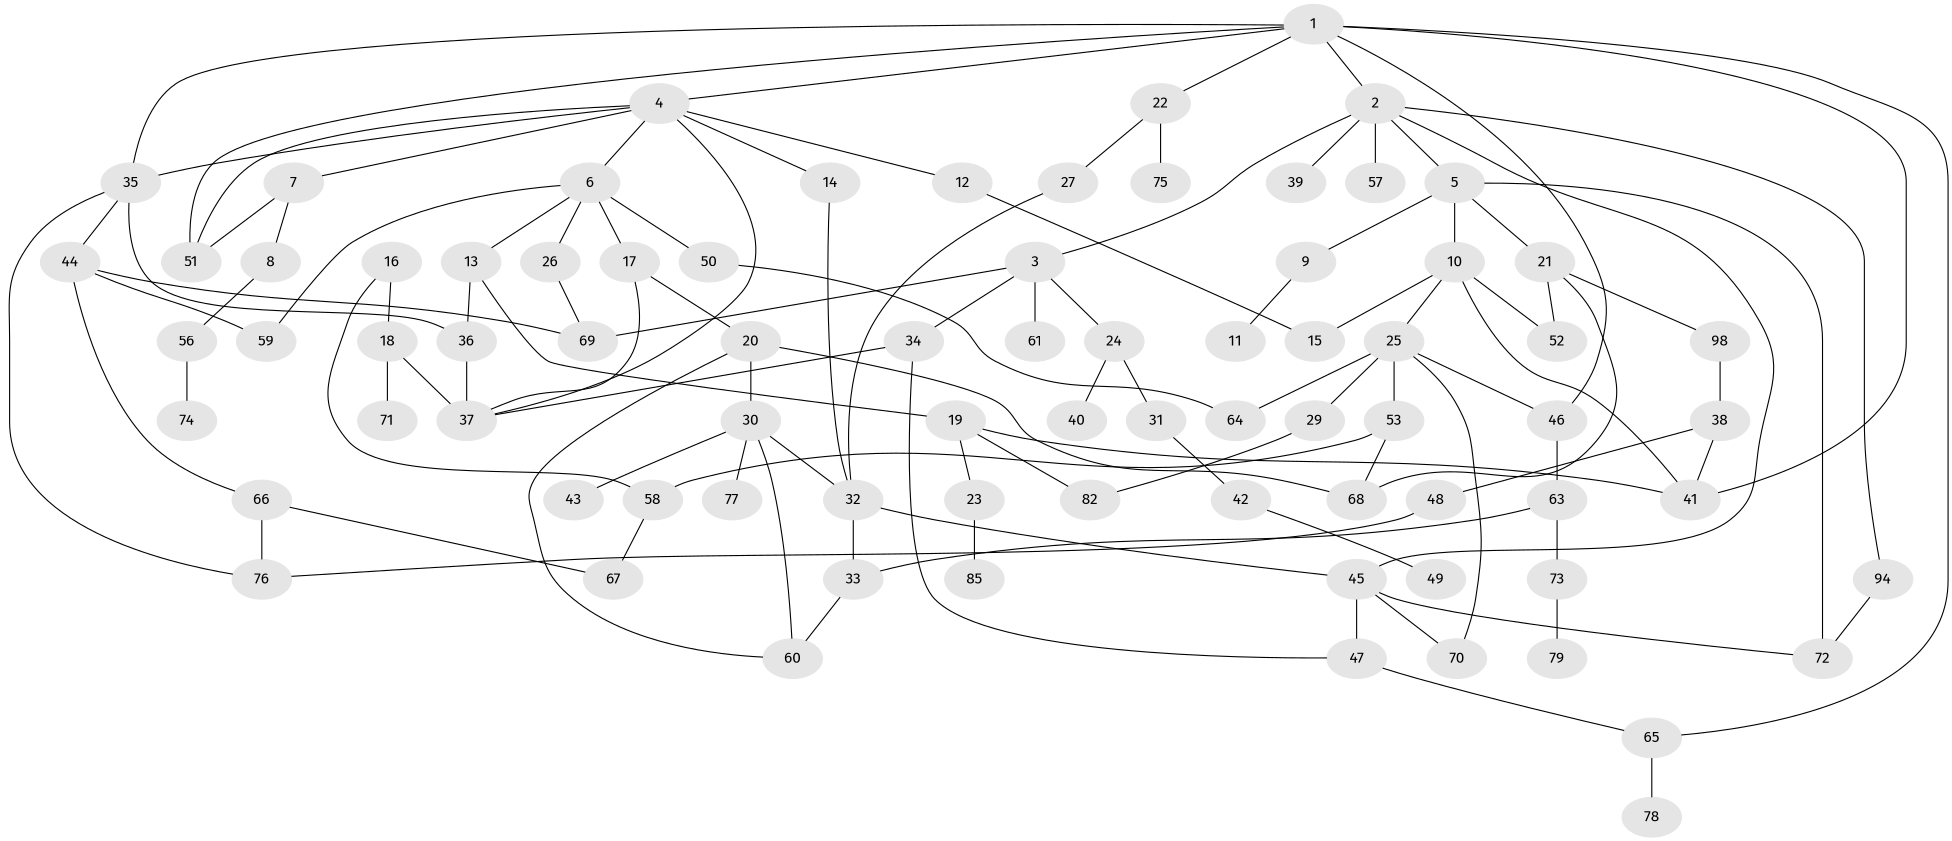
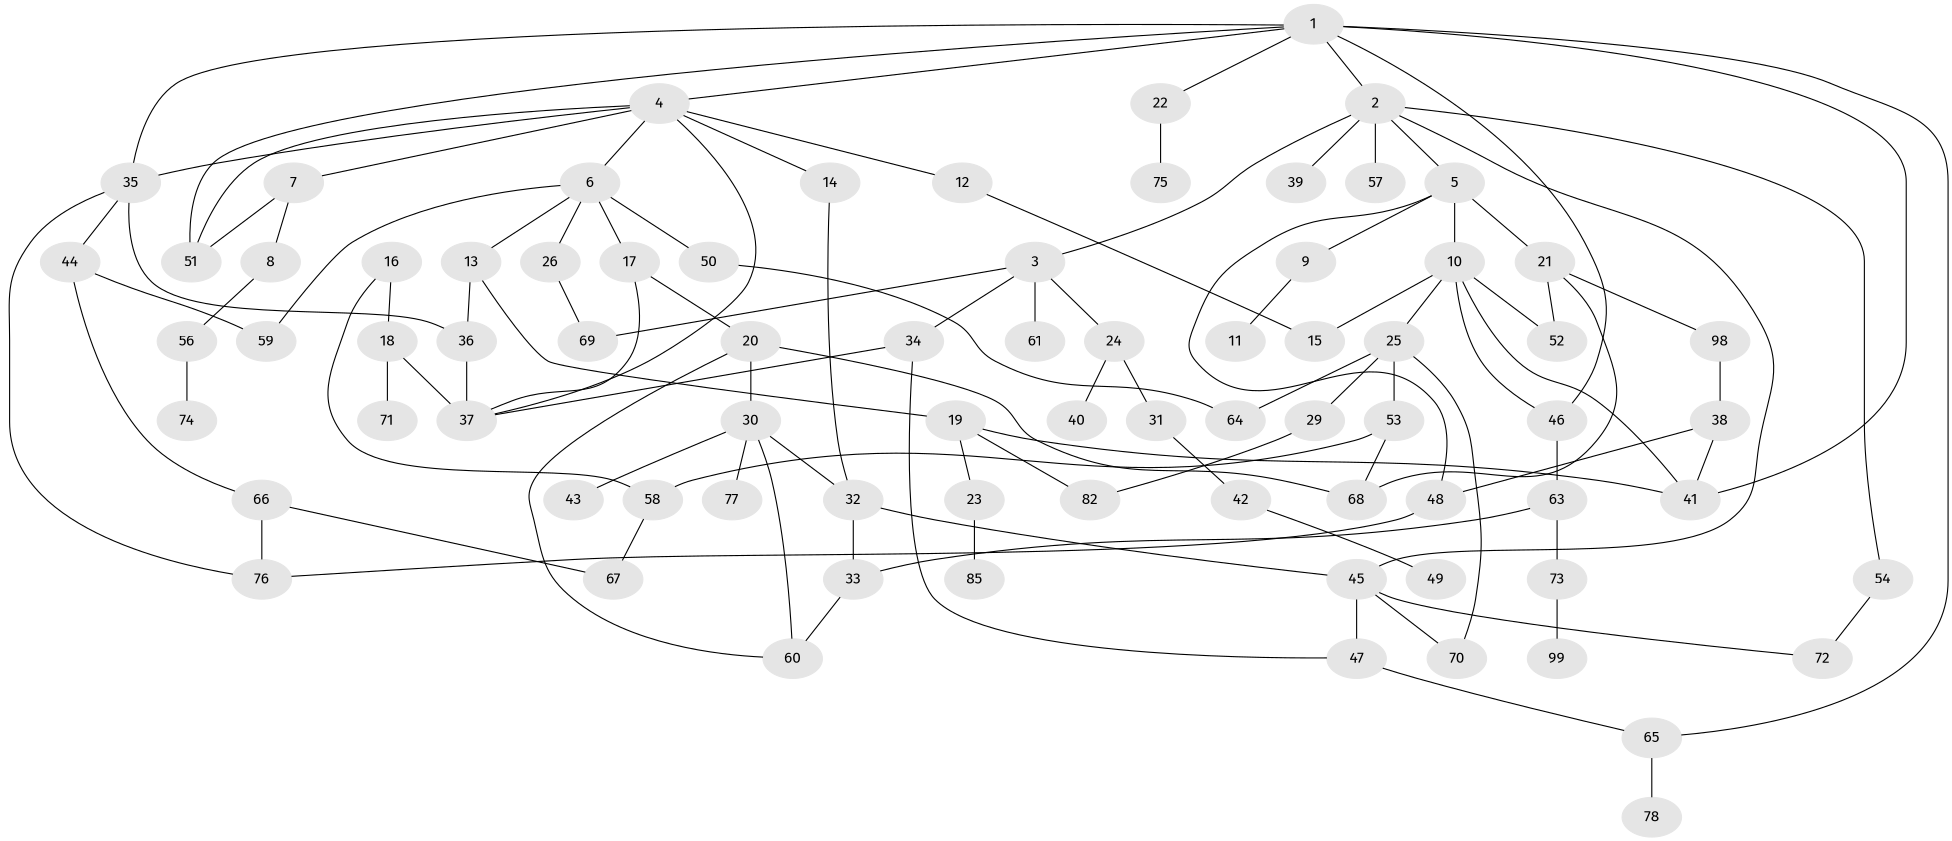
node "27": removed
edge "5" -- "72": now "5" -- "48"
edge "44" -- "69": removed
edge "25" -- "46": now "10" -- "46"
node "94": label "94" -> "54"
node "79": label "79" -> "99"
